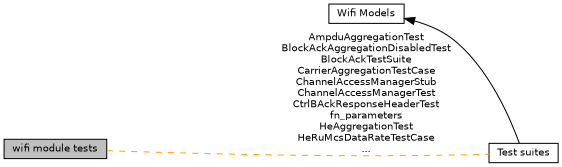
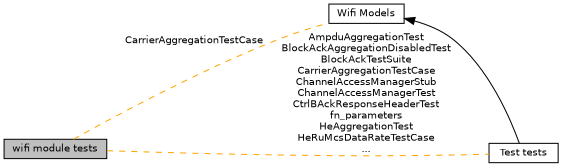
edge "Wifi Models" -- "wifi module tests": added, label "CarrierAggregationTestCase"
node "Test suites": label "Test suites" -> "Test tests"
